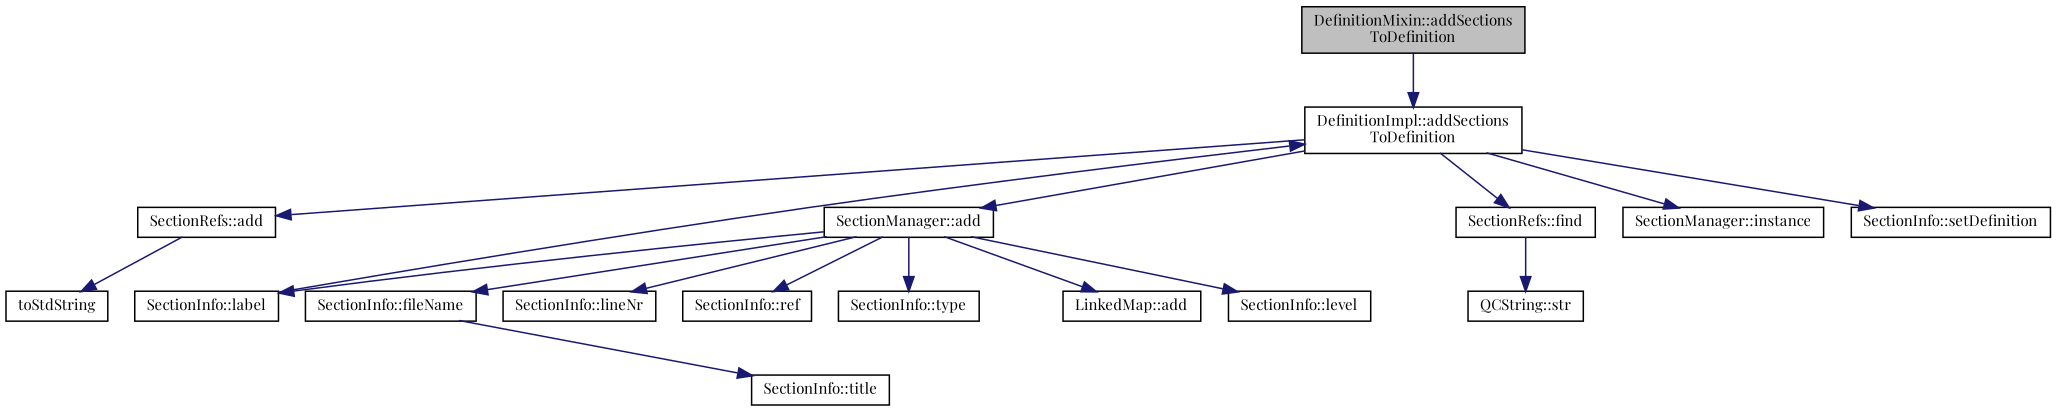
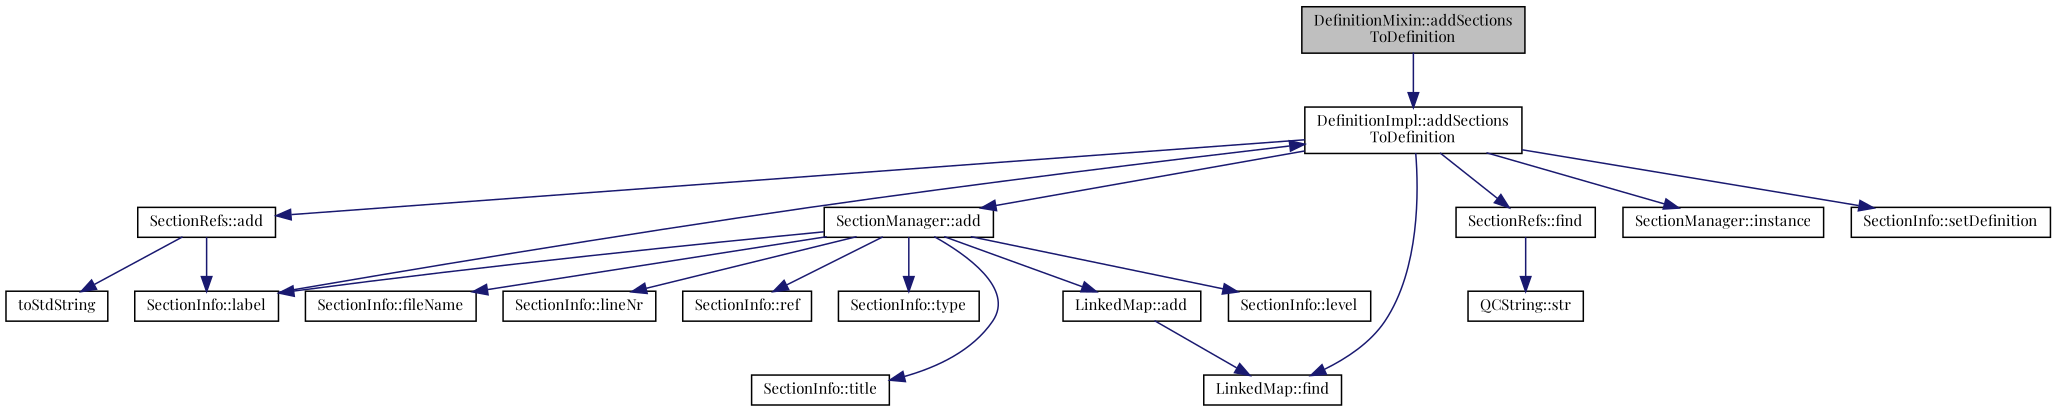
edge "SectionRefs::add" -> "SectionInfo::label": added
edge "SectionInfo::fileName" -> "SectionInfo::title": now "SectionManager::add" -> "SectionInfo::title"
node "LinkedMap::find": added
